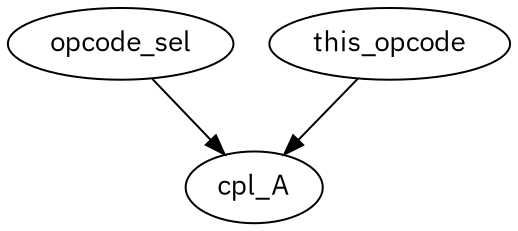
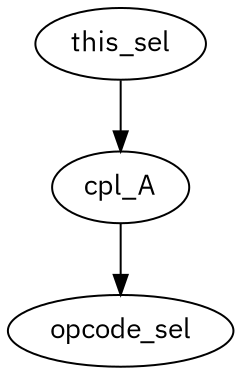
node "this_opcode": label "this_opcode" -> "this_sel"
edge "opcode_sel" -> "cpl_A": reversed
